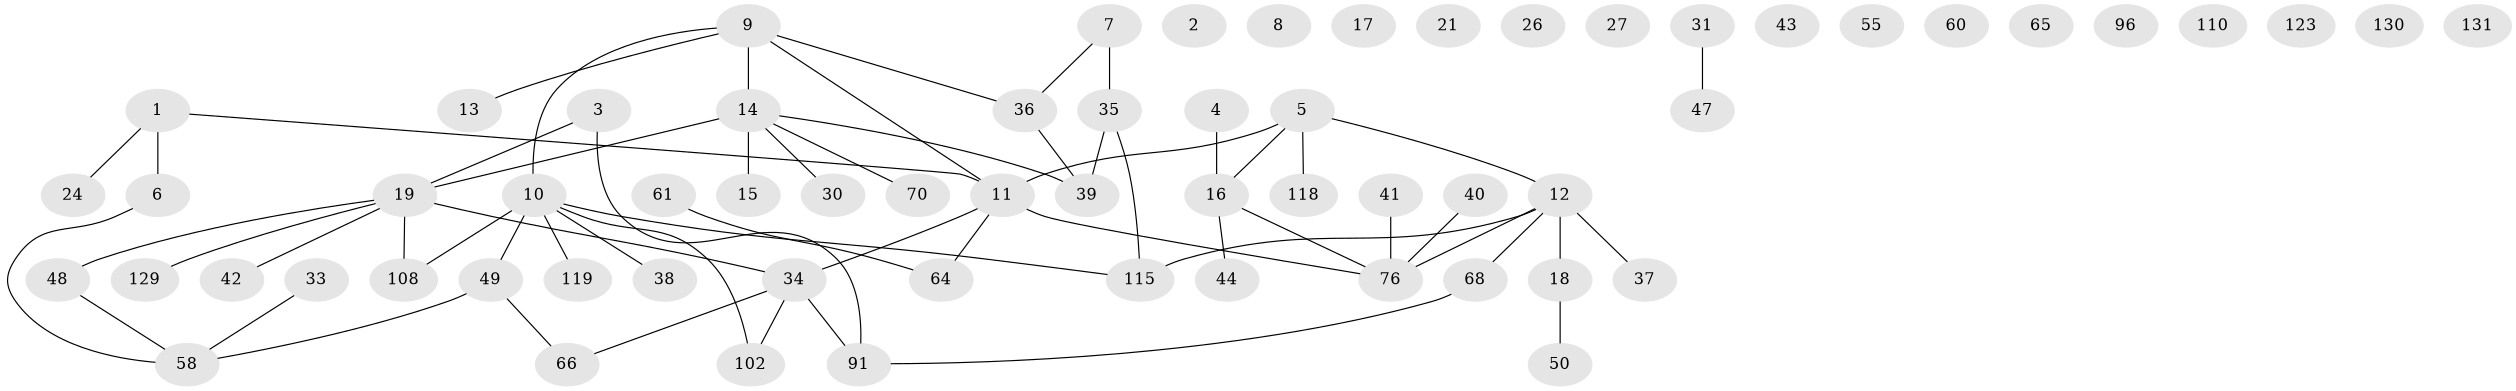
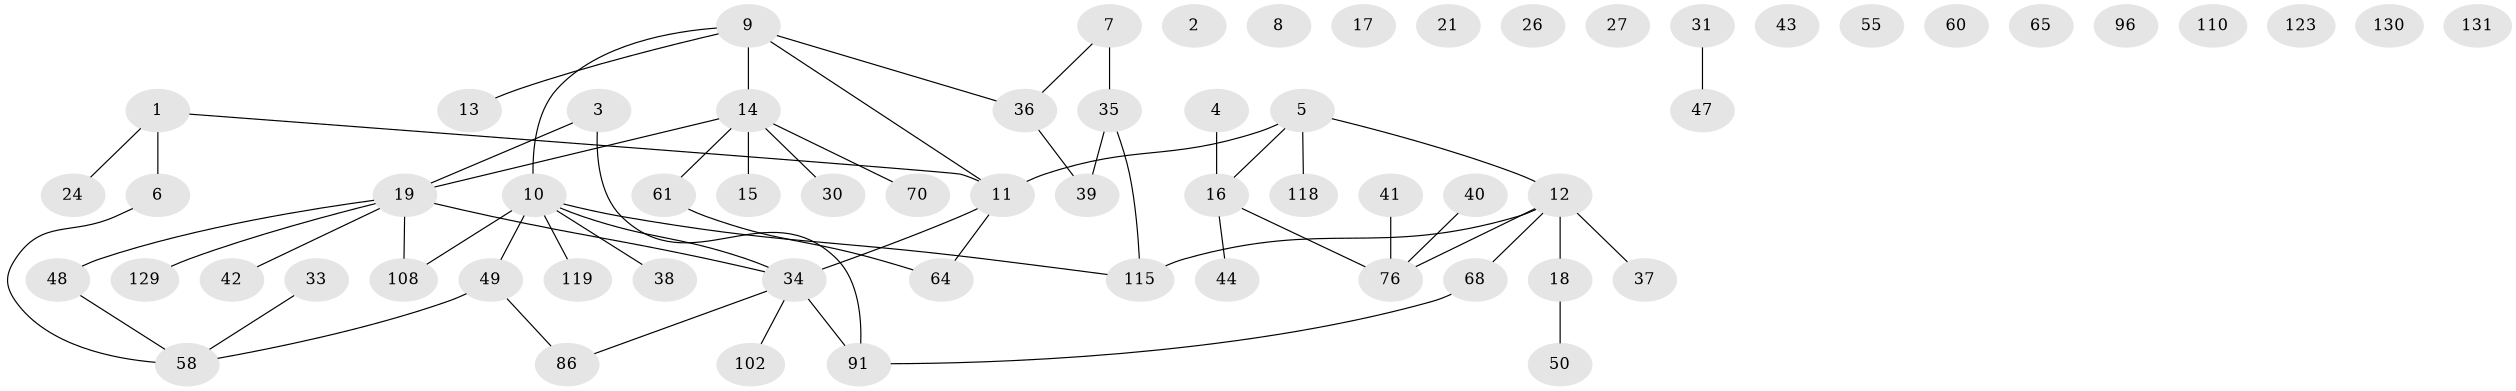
edge "14" -- "39": now "14" -- "61"
edge "11" -- "76": removed
edge "10" -- "102": now "10" -- "34"
node "66": label "66" -> "86"
